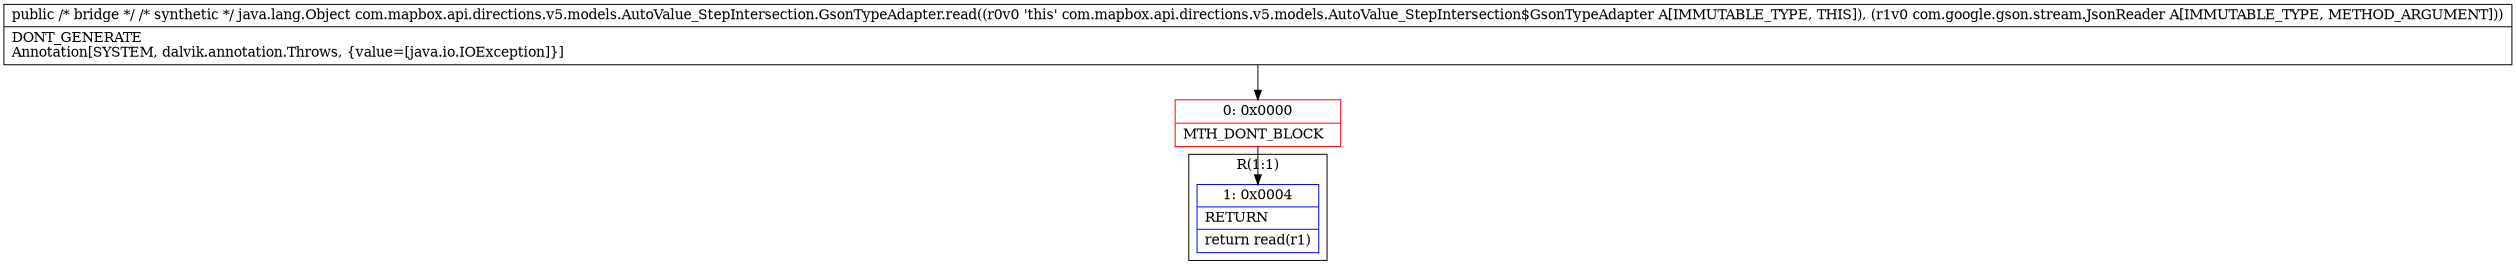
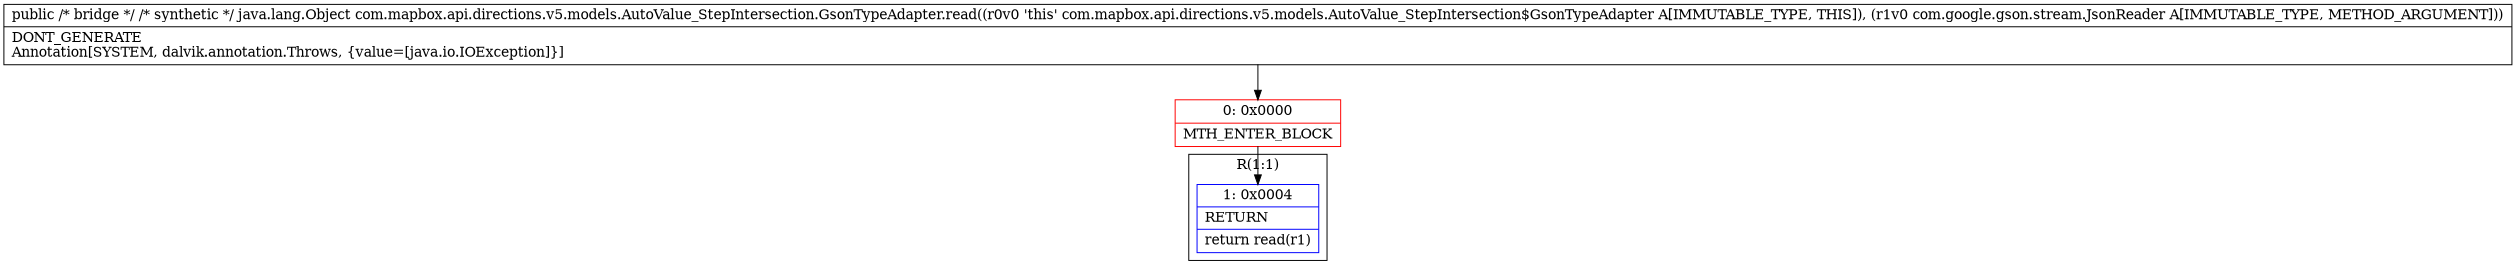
node "0: 0x0000": text "MTH_DONT_BLOCK" -> "MTH_ENTER_BLOCK"
